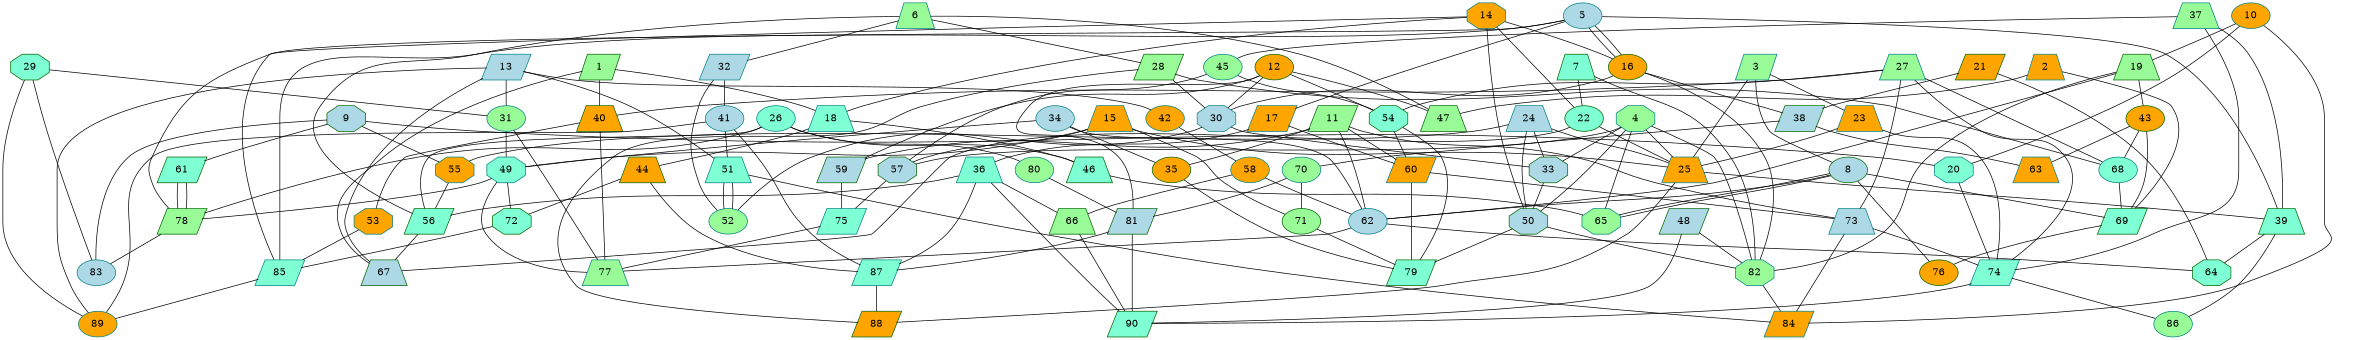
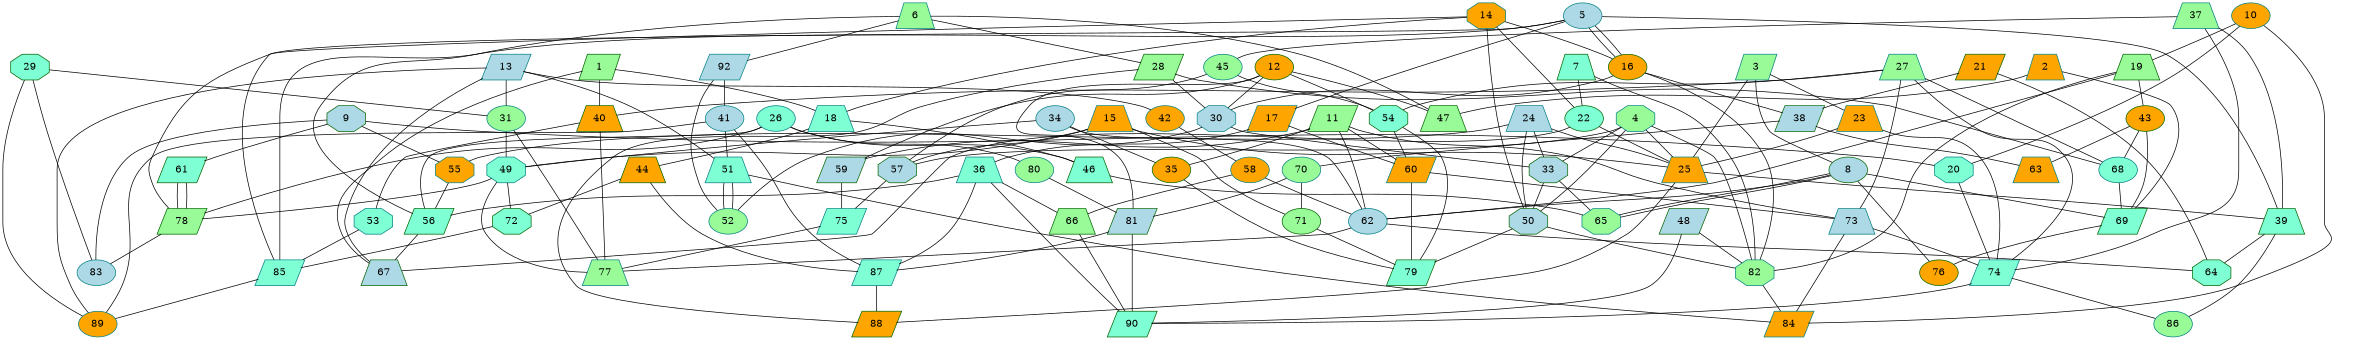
node "32": label "32" -> "92"
edge "4" -- "65": now "33" -- "65"
node "53": fillcolor orange -> aquamarine
